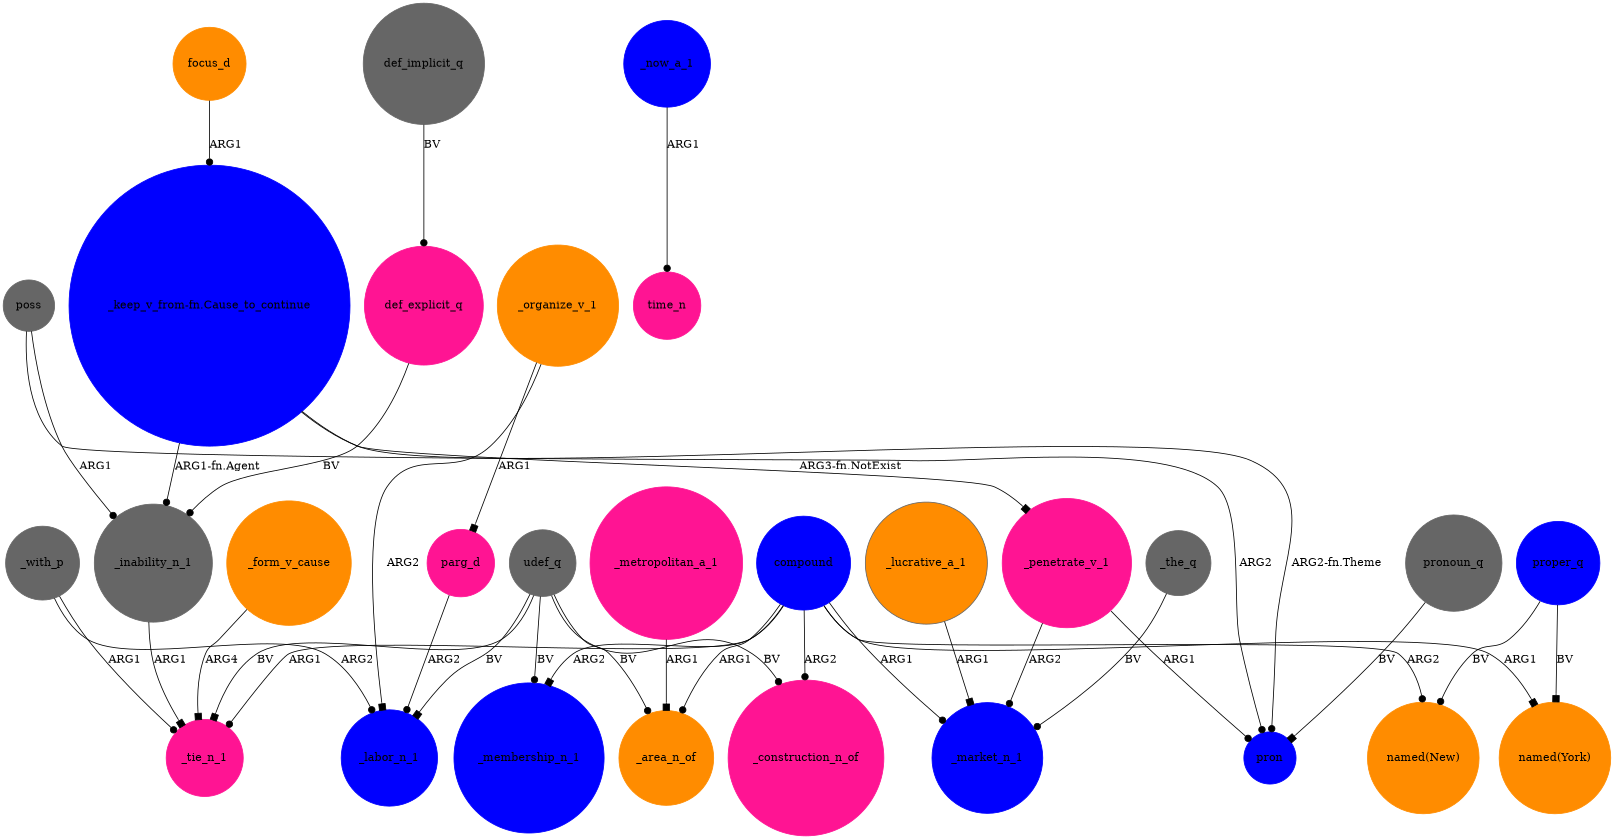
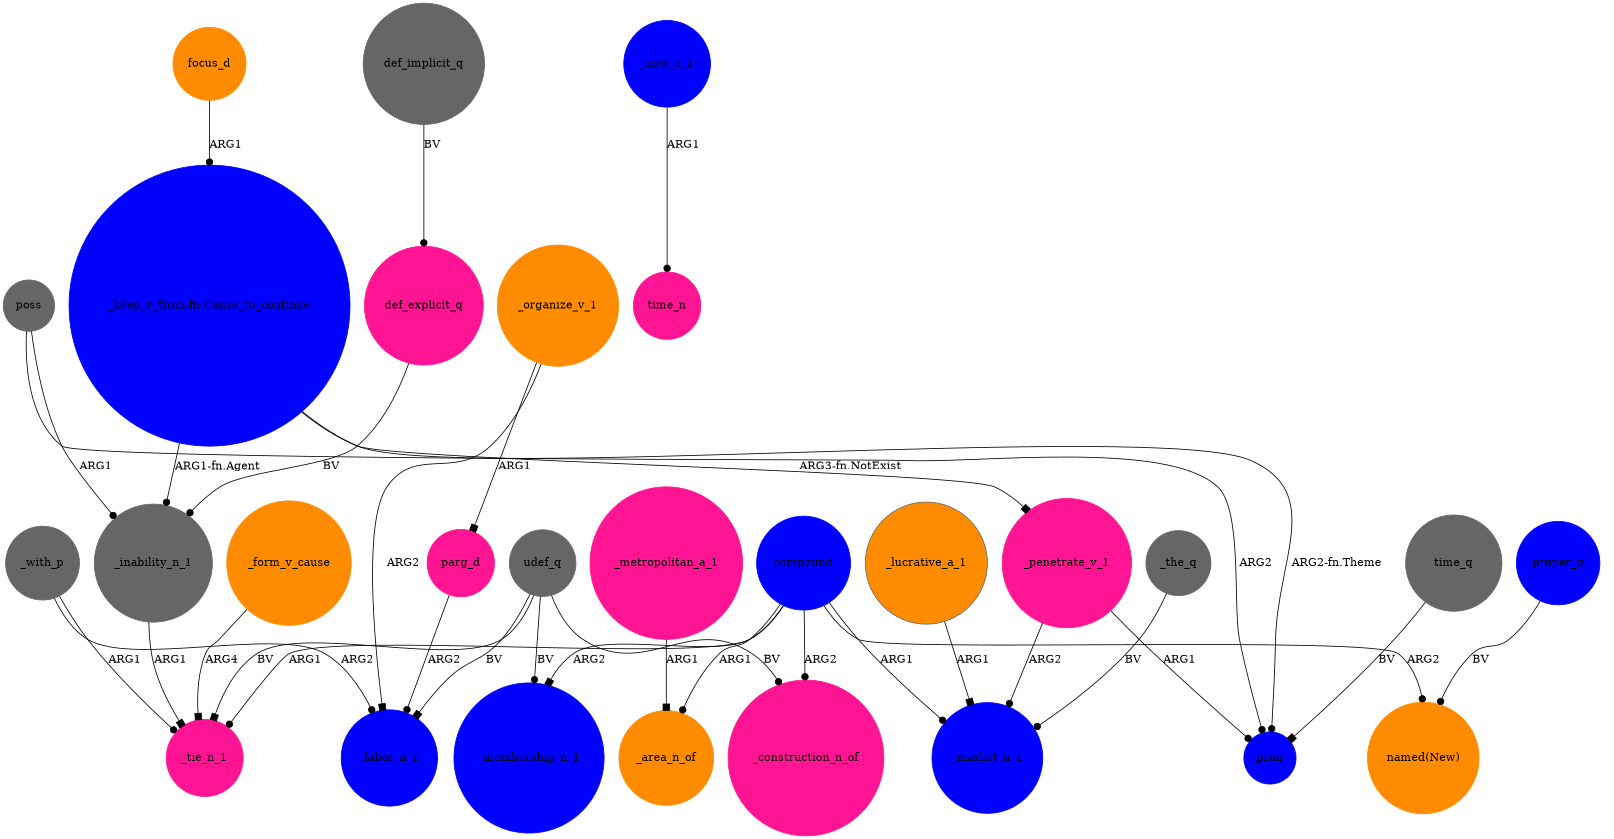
node "pronoun_q": label "pronoun_q" -> "time_q"
edge "udef_q" -> "_area_n_of": removed, label "BV"
node "named(York)": removed
